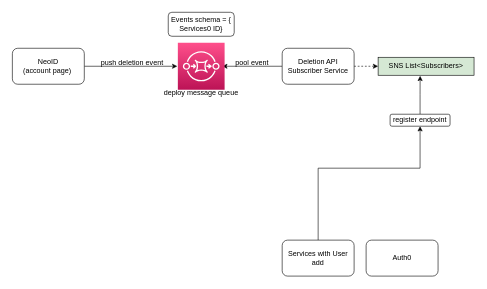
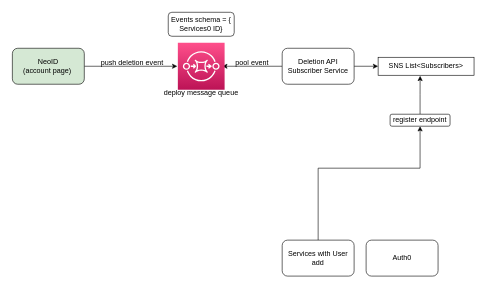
node "NeoID (account page)": fillcolor #ffffff -> #d5e8d4
edge "Deletion API Subscriber Service" -> "SNS List<Subscribers>": style dashed -> solid
node "SNS List<Subscribers>": fillcolor #d5e8d4 -> #ffffff
